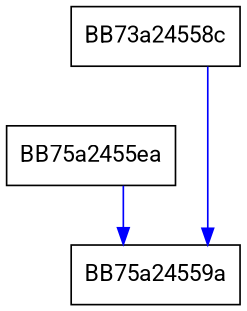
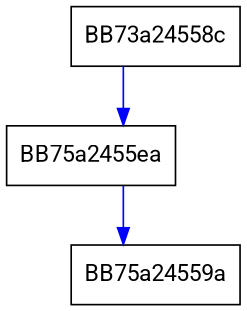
edge "BB73a24558c" -> "BB75a24559a": now "BB73a24558c" -> "BB75a2455ea"
